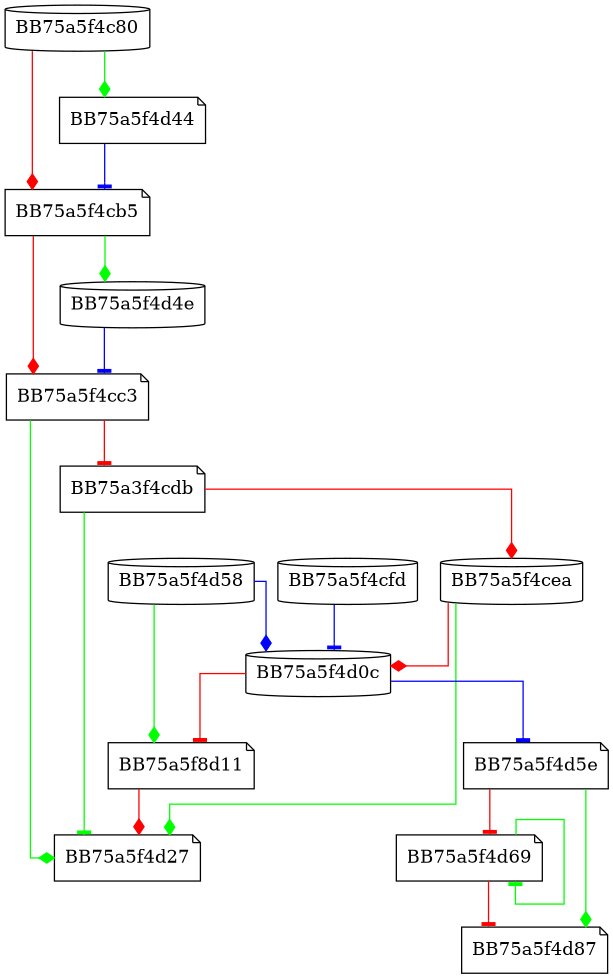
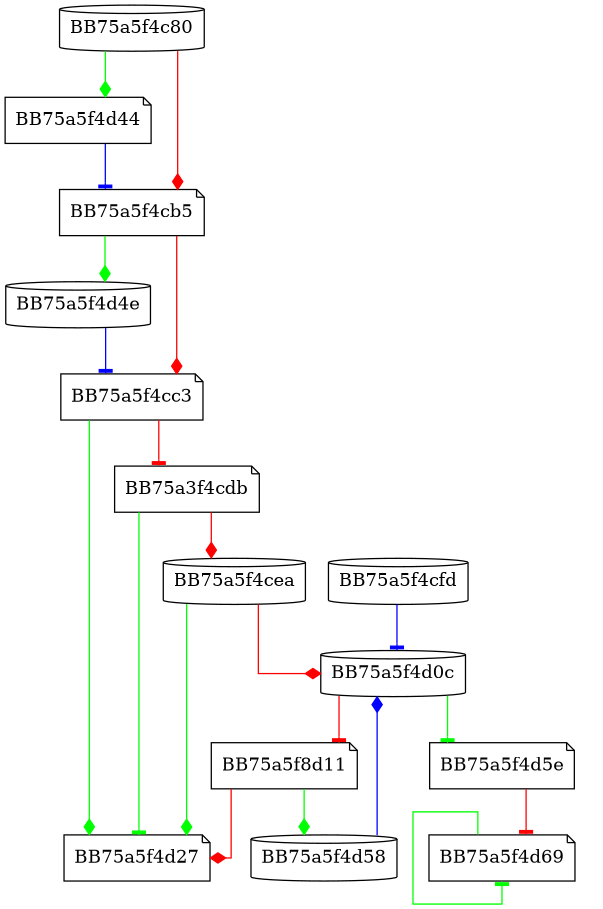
edge "BB75a5f4d58" -> "BB75a5f8d11": reversed
edge "BB75a5f4d0c" -> "BB75a5f4d5e": color blue -> green
node "BB75a5f4d87": removed
